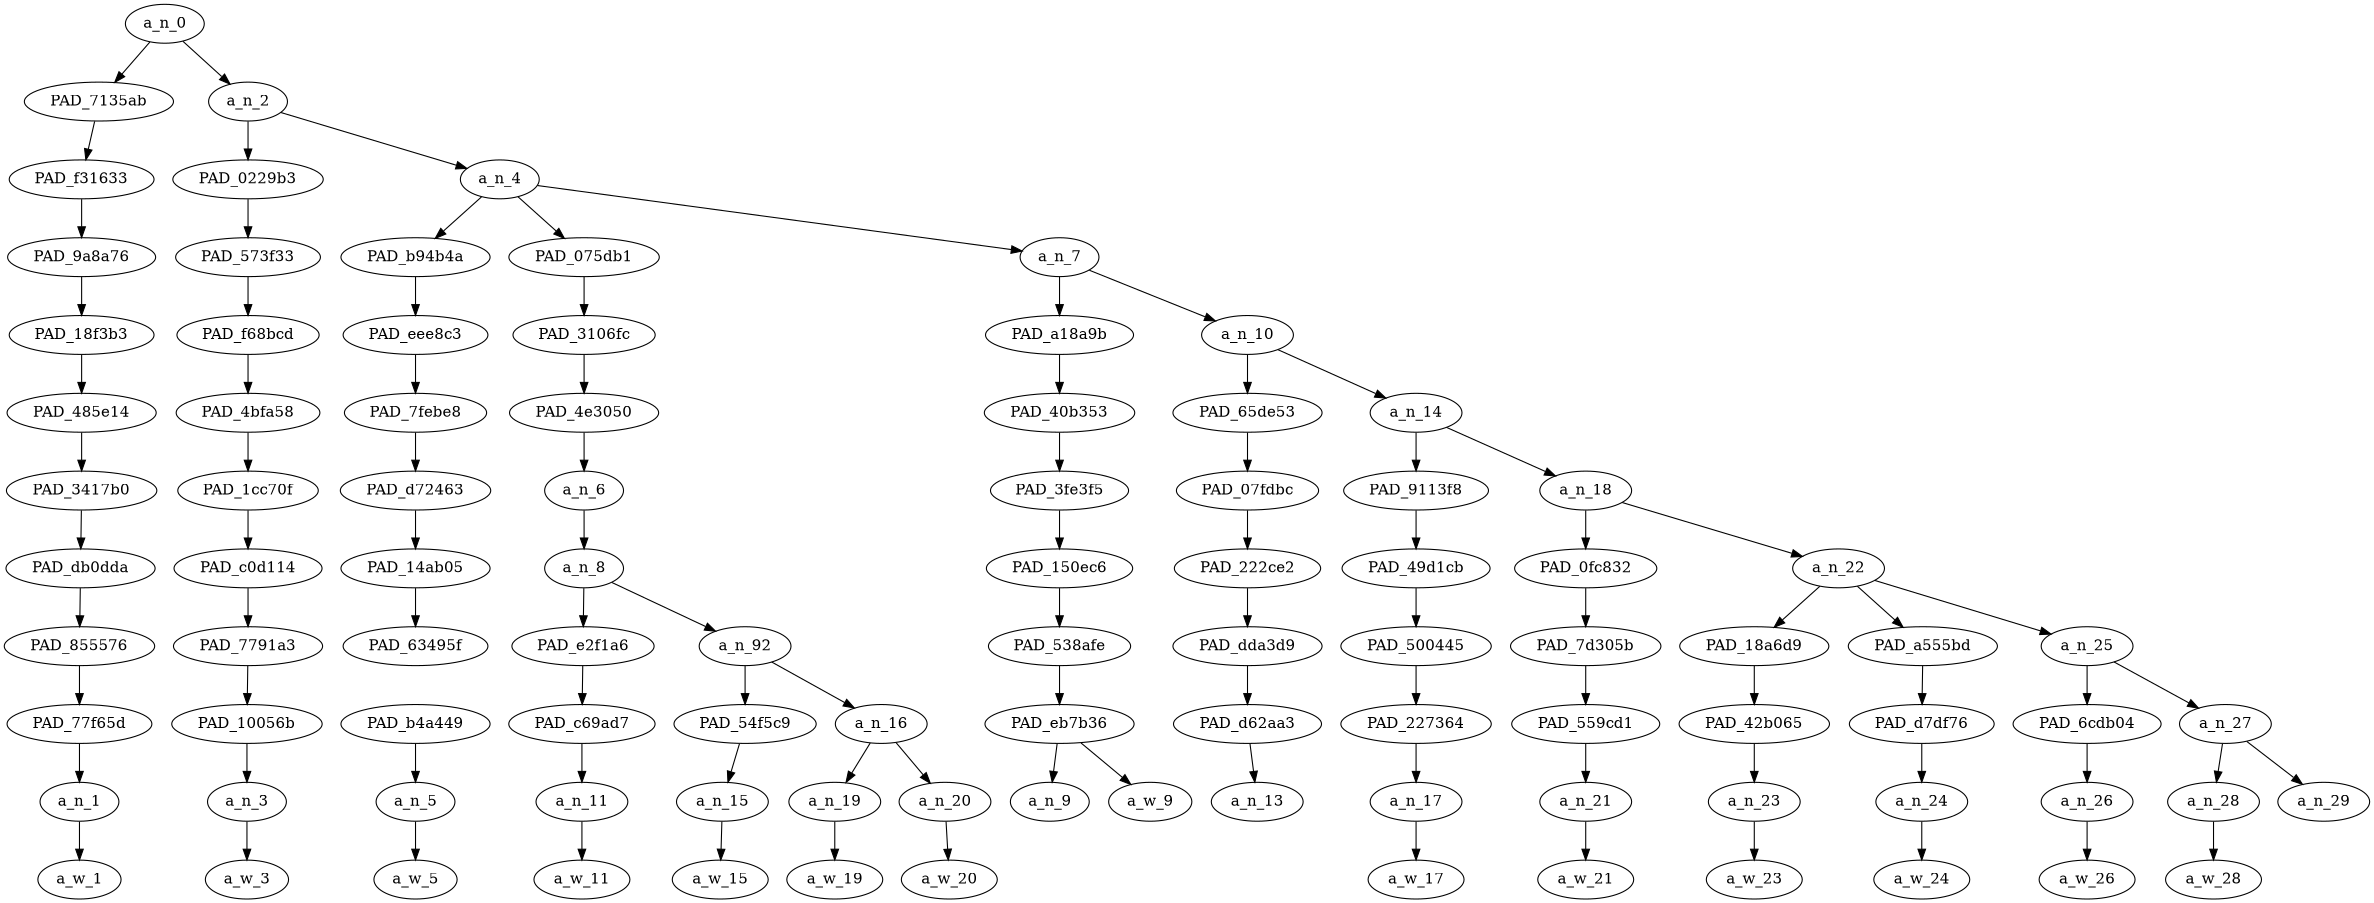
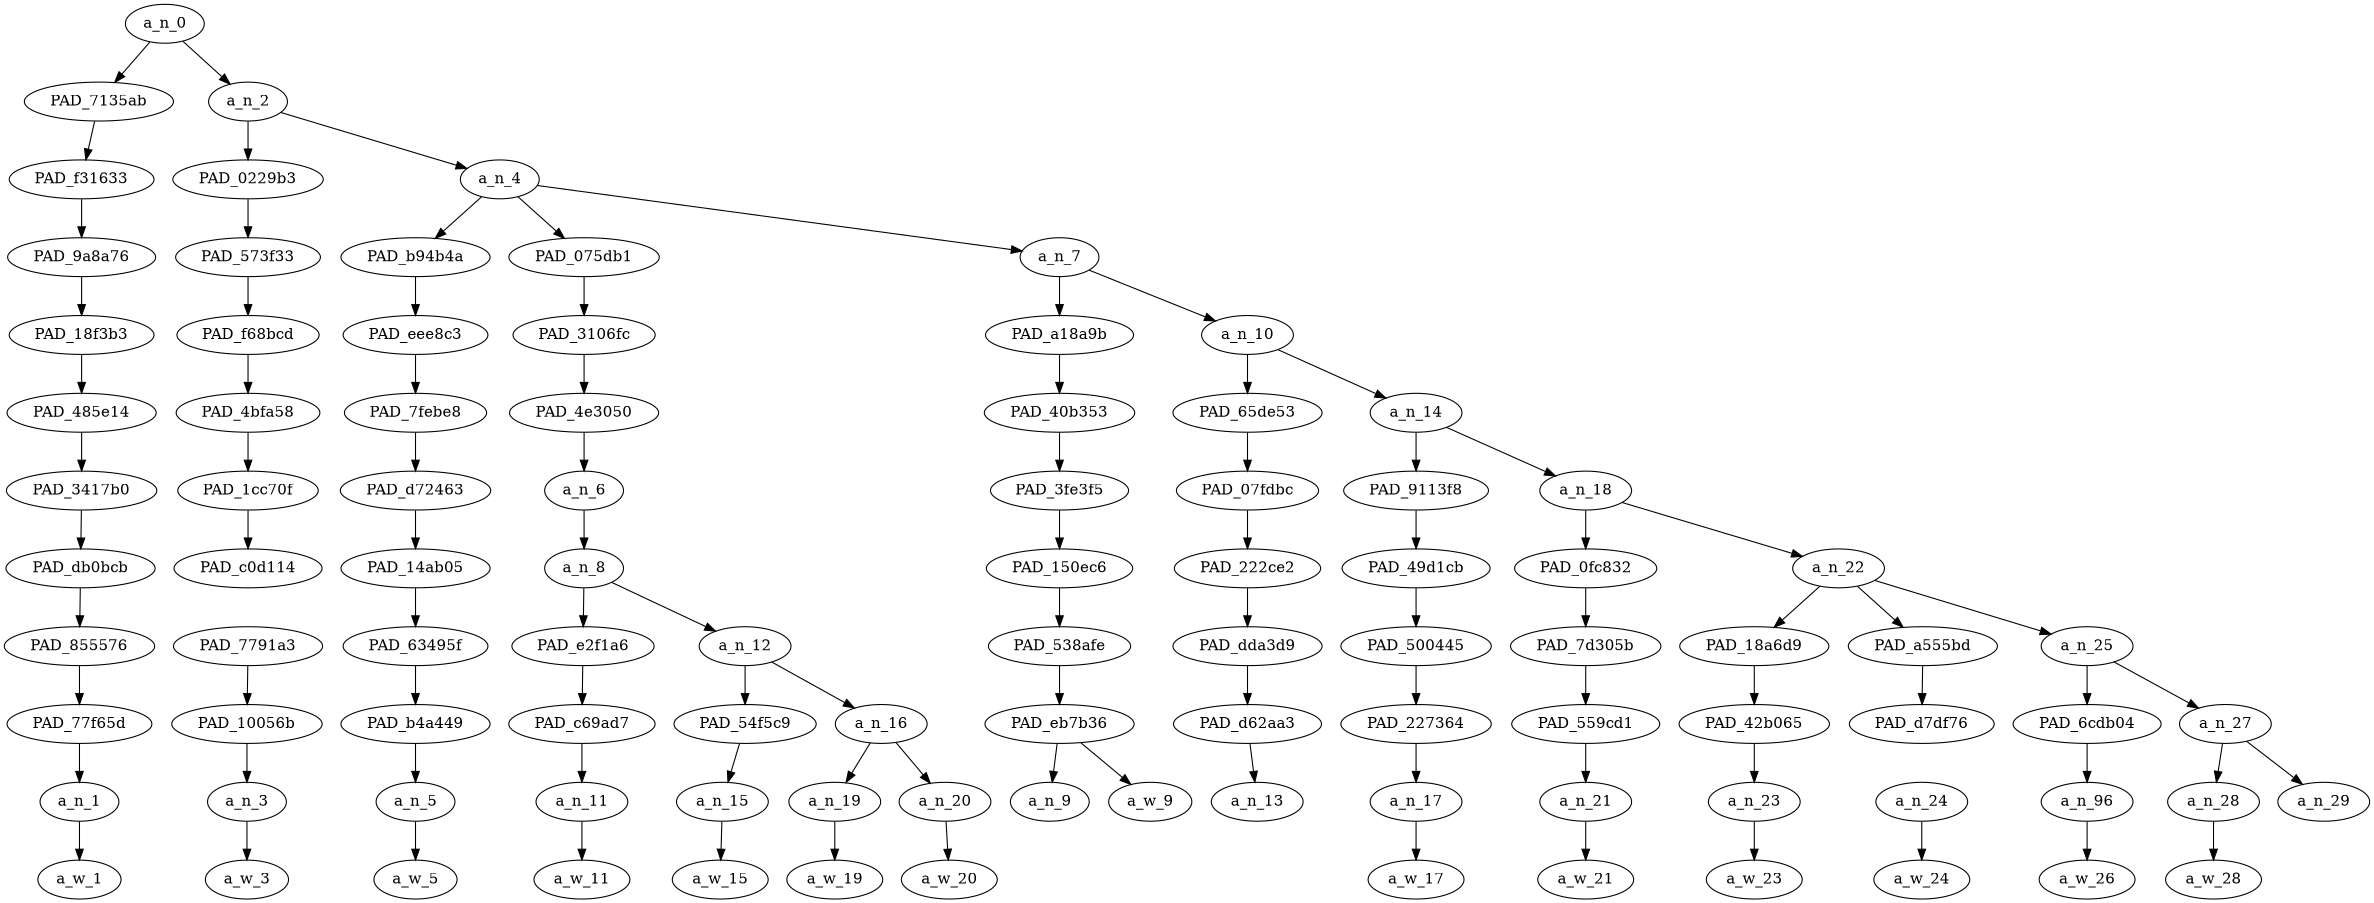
node "PAD_db0dda": label "PAD_db0dda" -> "PAD_db0bcb"
edge "PAD_c0d114" -> "PAD_7791a3": removed
node "a_n_92": label "a_n_92" -> "a_n_12"
edge "PAD_63495f" -> "PAD_b4a449": added
edge "PAD_d7df76" -> "a_n_24": removed
node "a_n_26": label "a_n_26" -> "a_n_96"
